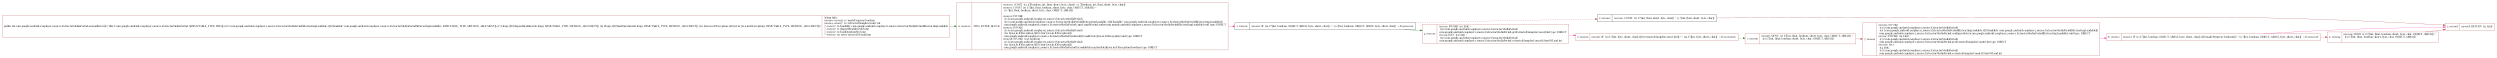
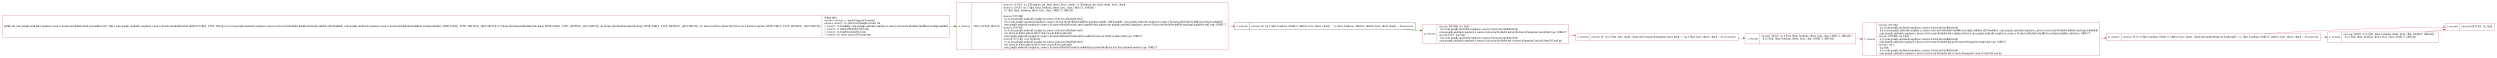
node "2: 0x000e": removed
